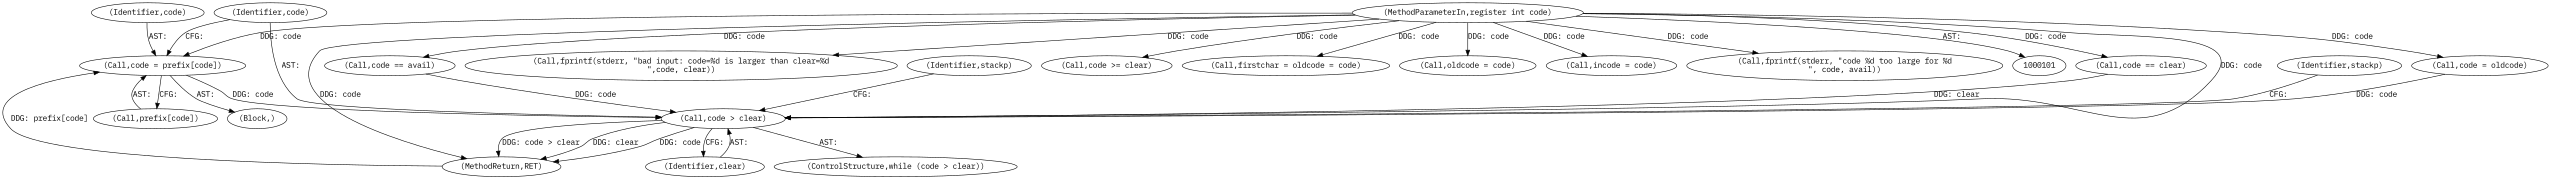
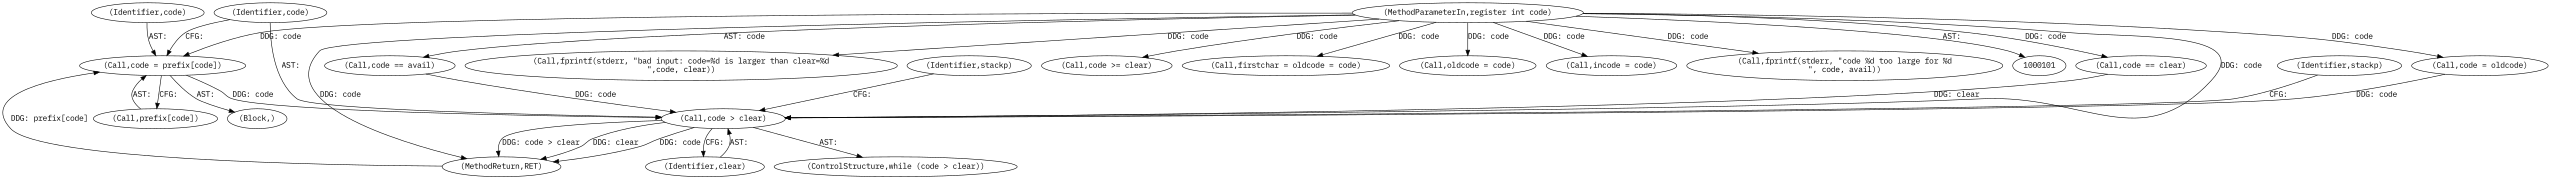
edge "(MethodParameterIn,register int code)" -> "(Call,code == avail)": label "DDG: code" -> "AST: code"
